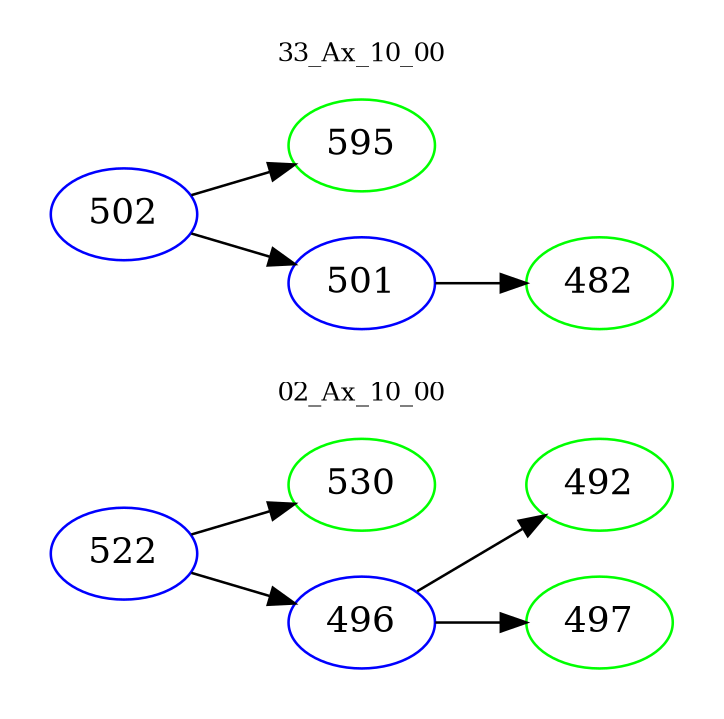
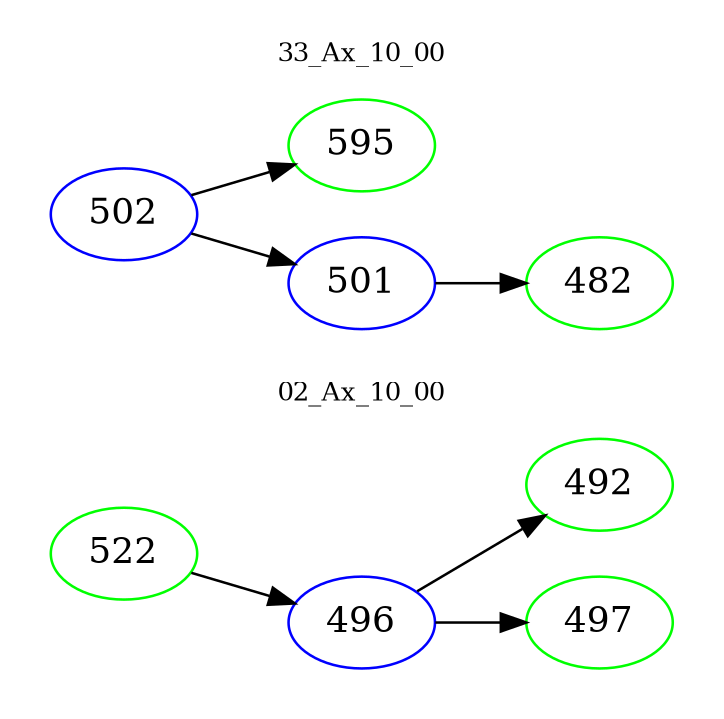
node "530": removed
node "522": color blue -> green
